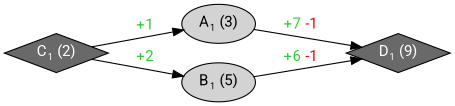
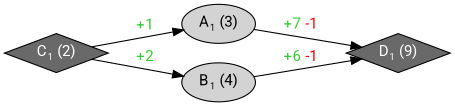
node "B": text "(5)" -> "(4)"
